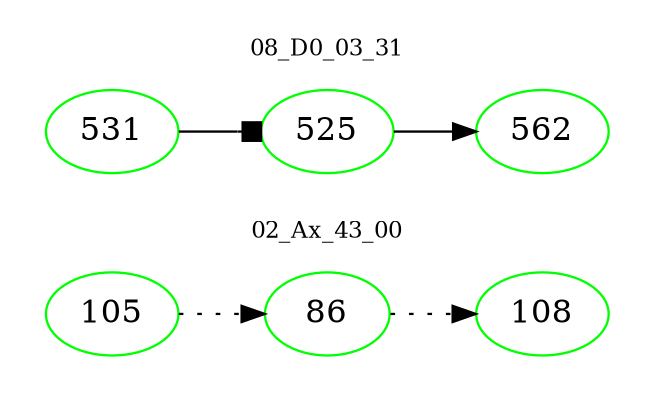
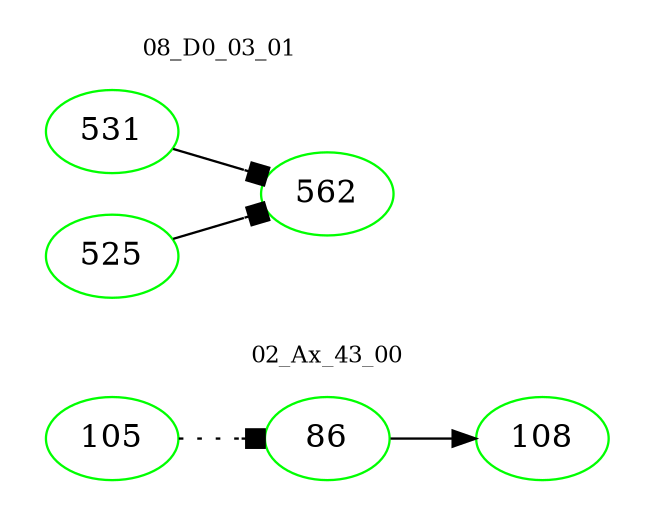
cluster "08_D0_03_31": label "08_D0_03_31" -> "08_D0_03_01"
edge "531" -> "525": now "531" -> "562"
edge "525" -> "562": arrowhead normal -> box
edge "105" -> "86": arrowhead normal -> box
edge "86" -> "108": style dotted -> solid
